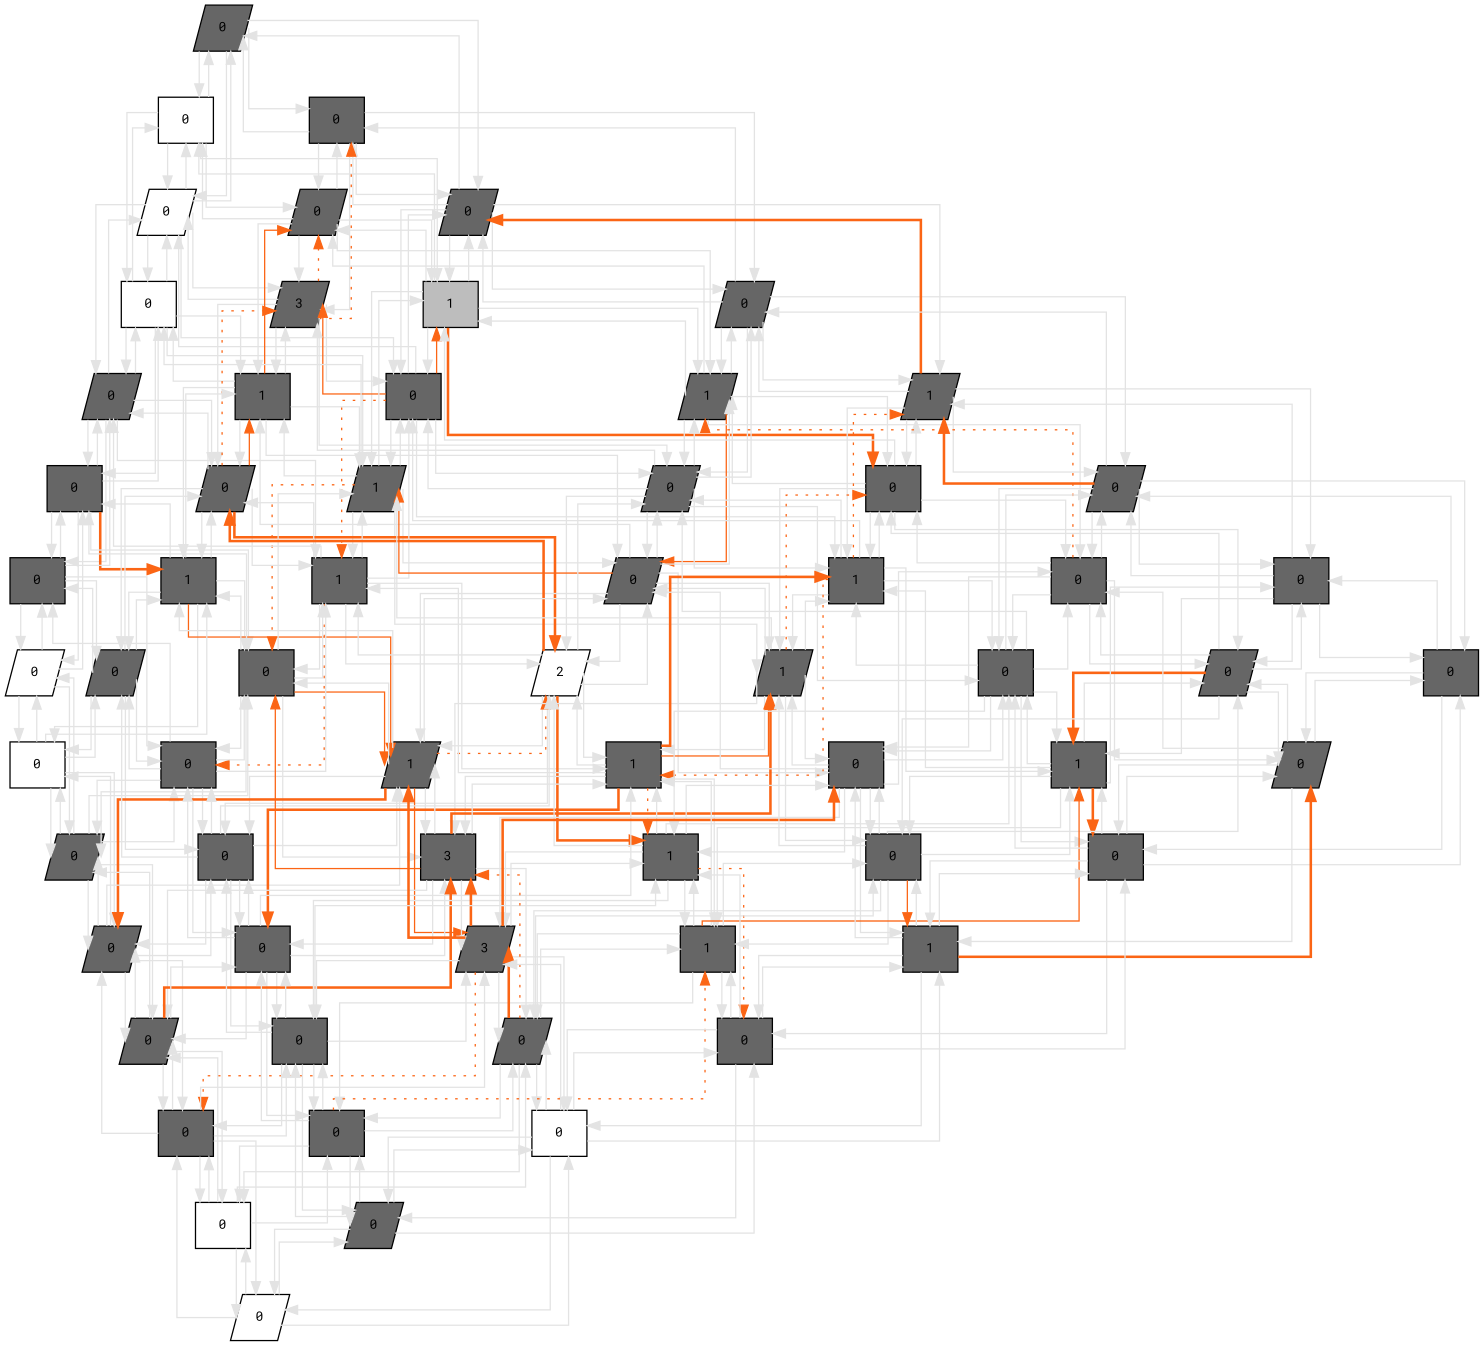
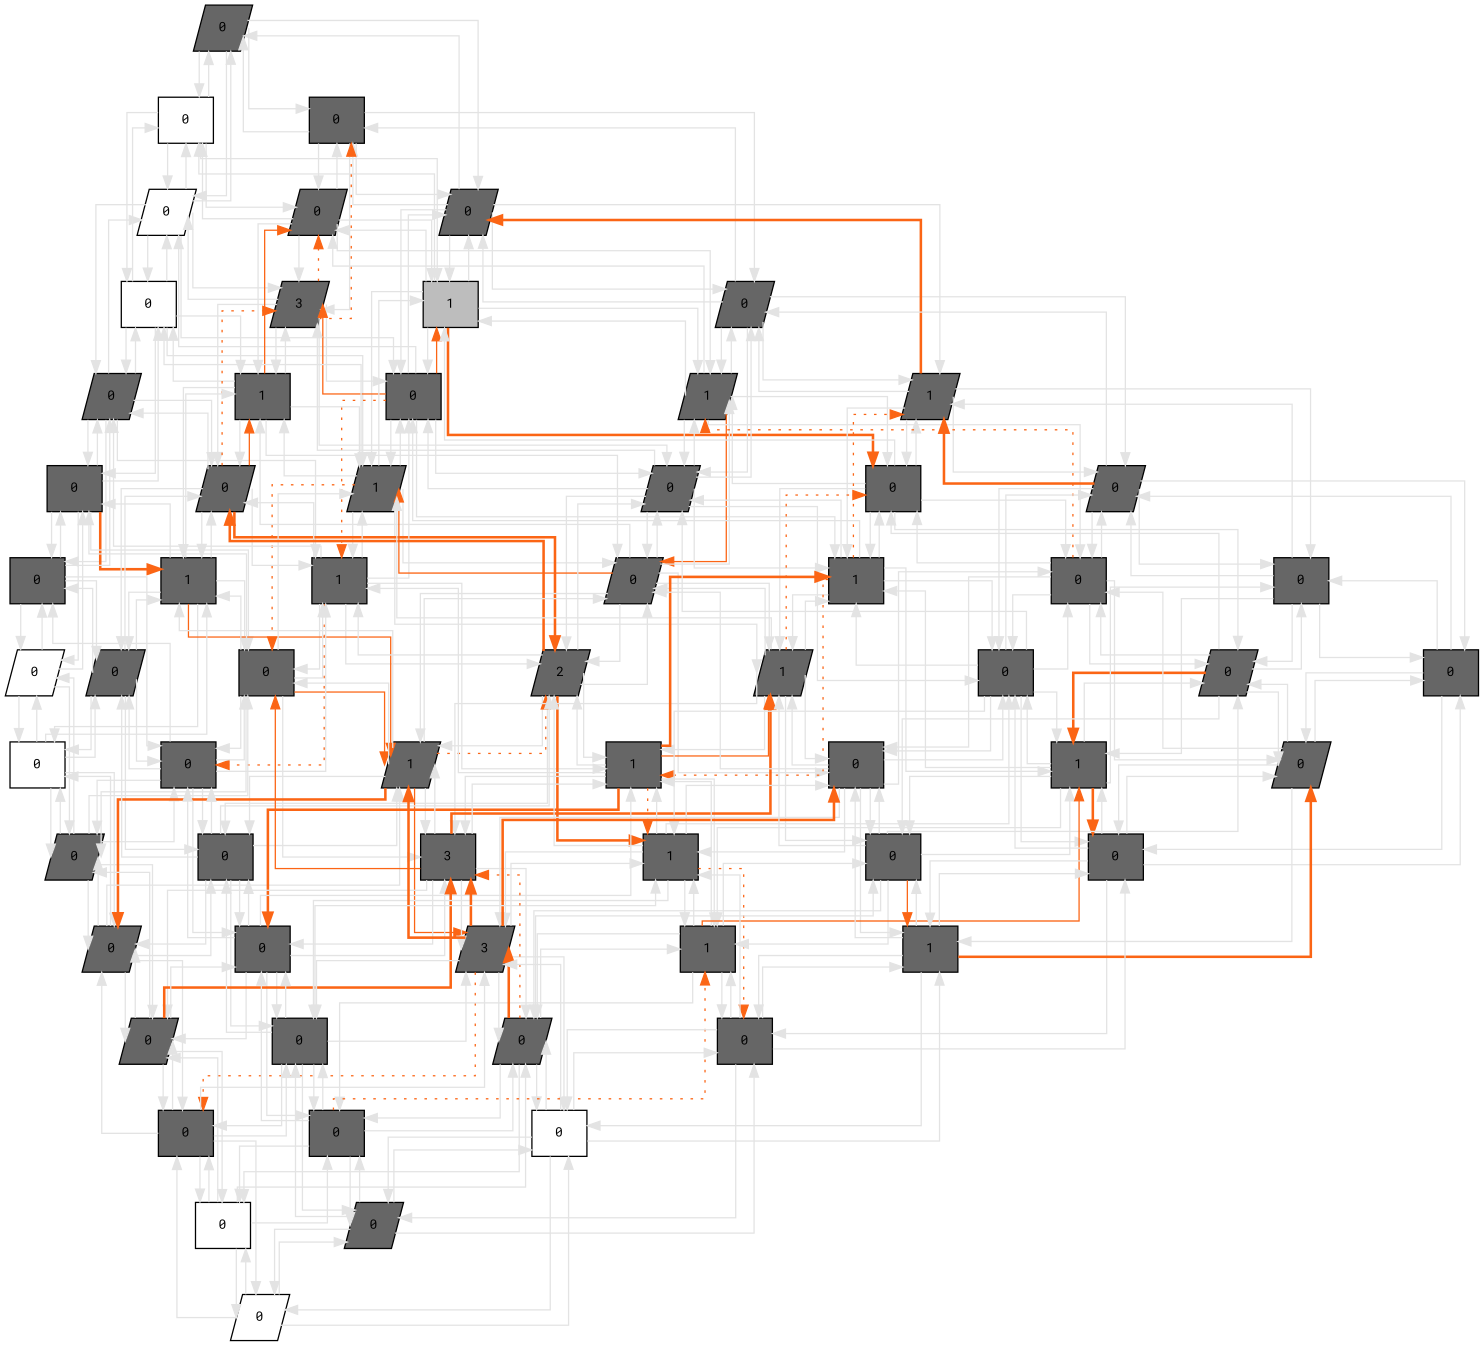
node "2": fillcolor #ffffff -> #666666
